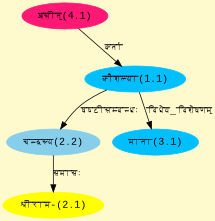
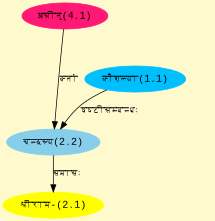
edge "आसीत्(4.1)" -> "कौशल्या(1.1)": now "आसीत्(4.1)" -> "चन्द्रस्य(2.2)"
node "माता(3.1)": removed
